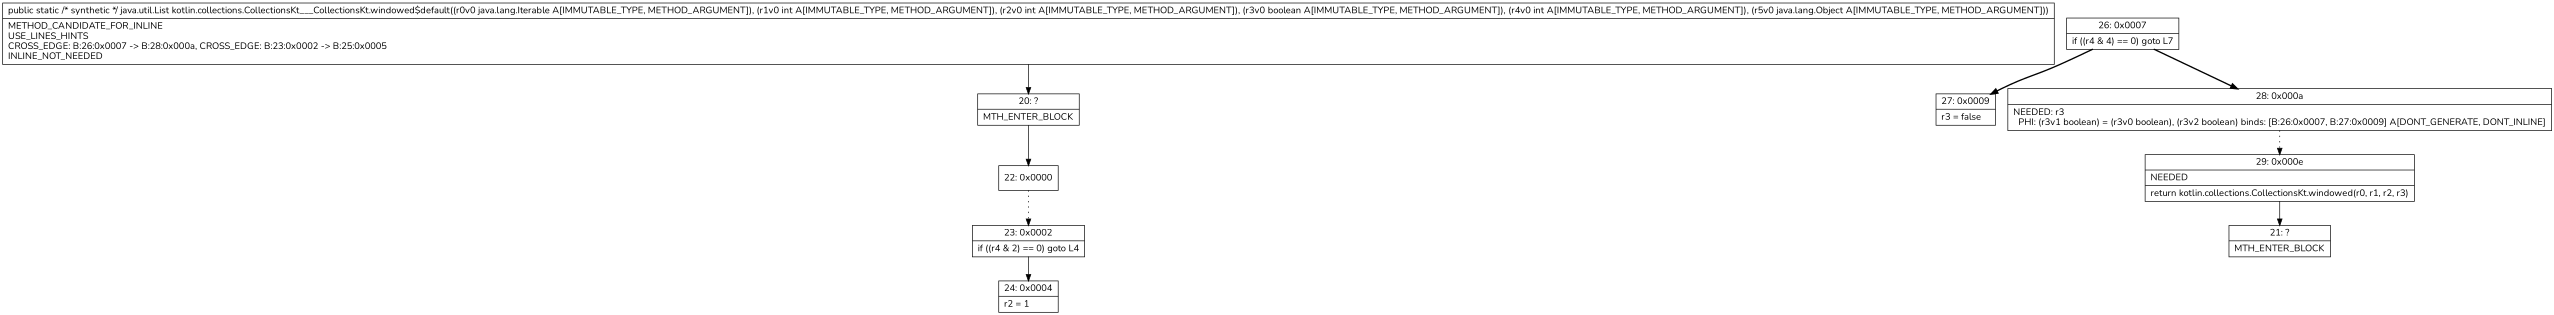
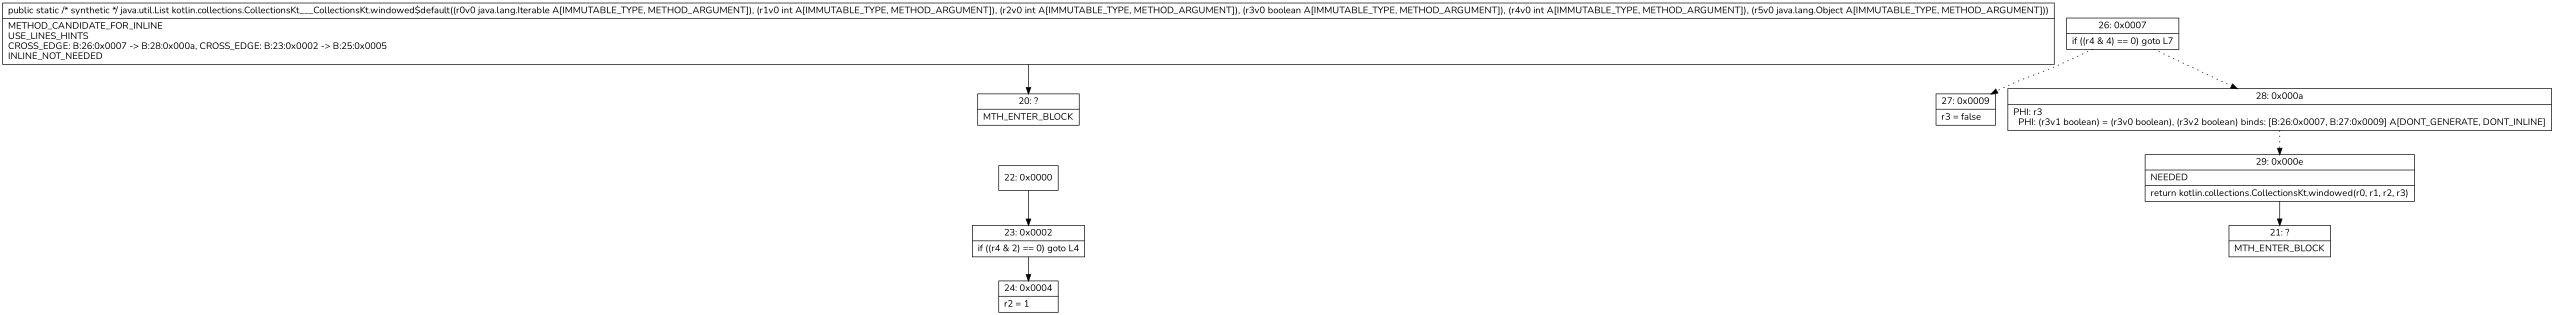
edge "26: 0x0007" -> "28: 0x000a": style bold -> dotted
edge "26: 0x0007" -> "27: 0x0009": style bold -> dotted
node "28: 0x000a": text "NEEDED: r3" -> "PHI: r3"
edge "20: ?" -> "22: 0x0000": removed
edge "22: 0x0000" -> "23: 0x0002": style dotted -> solid
